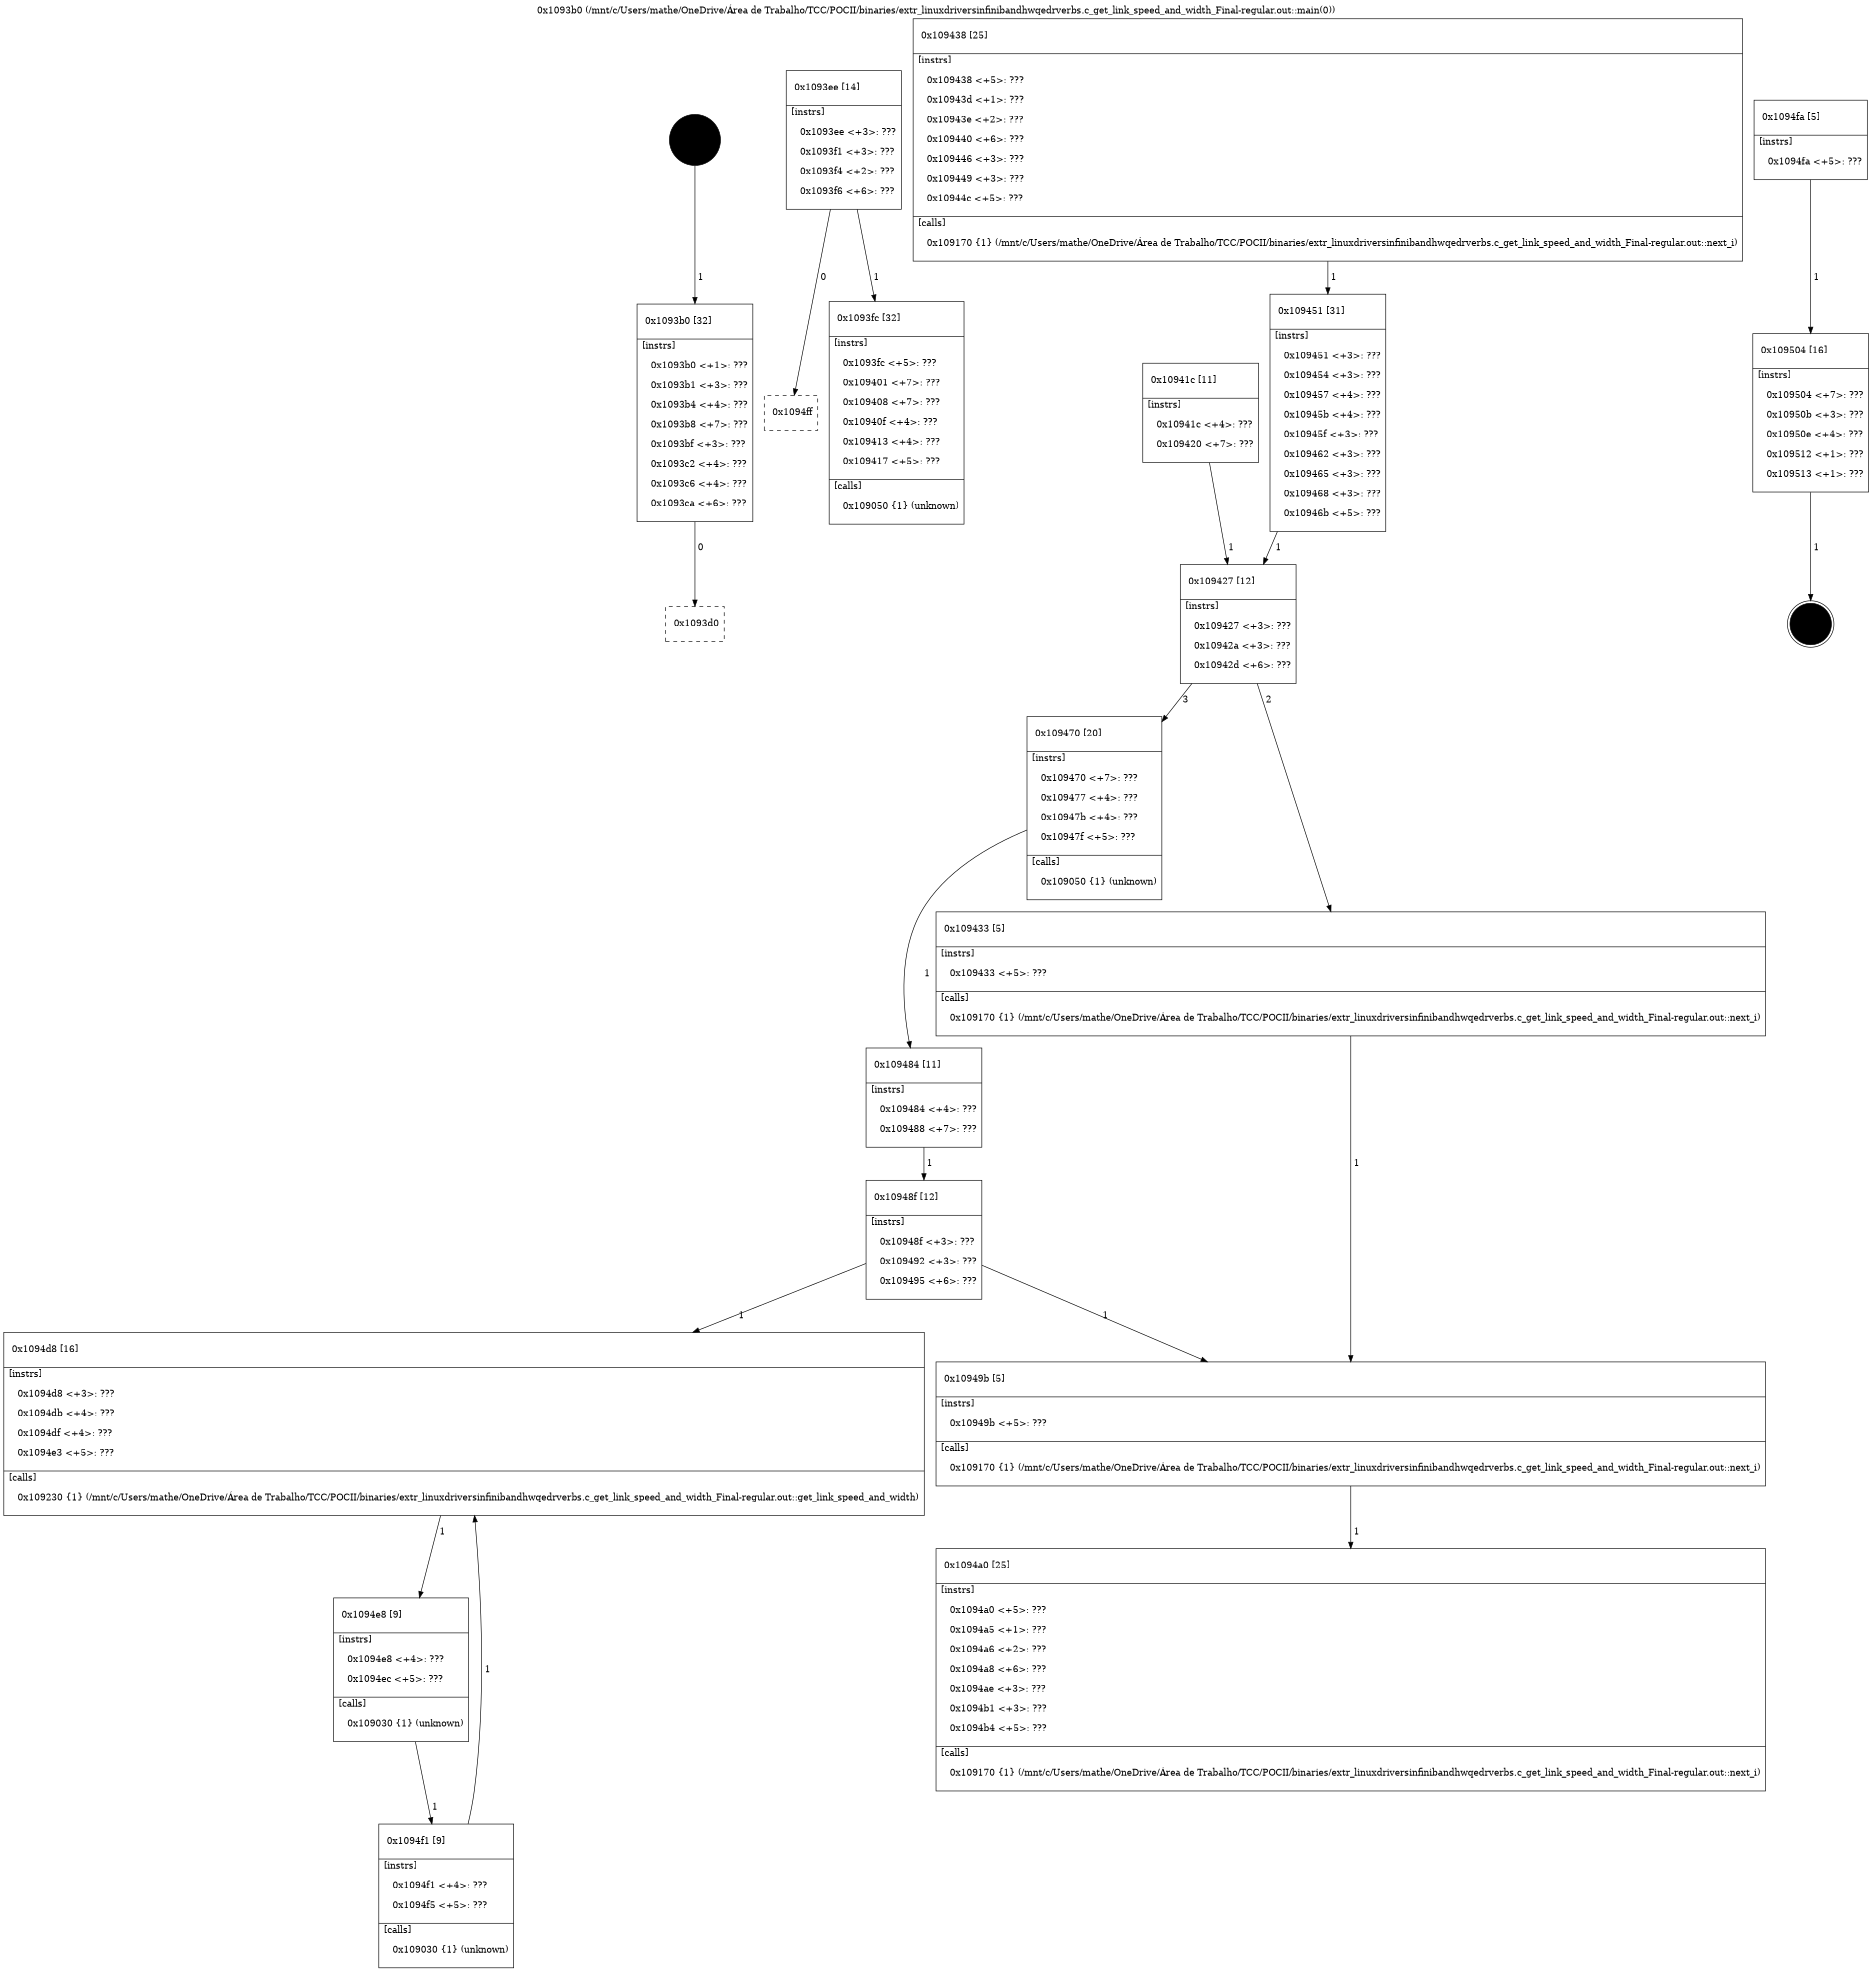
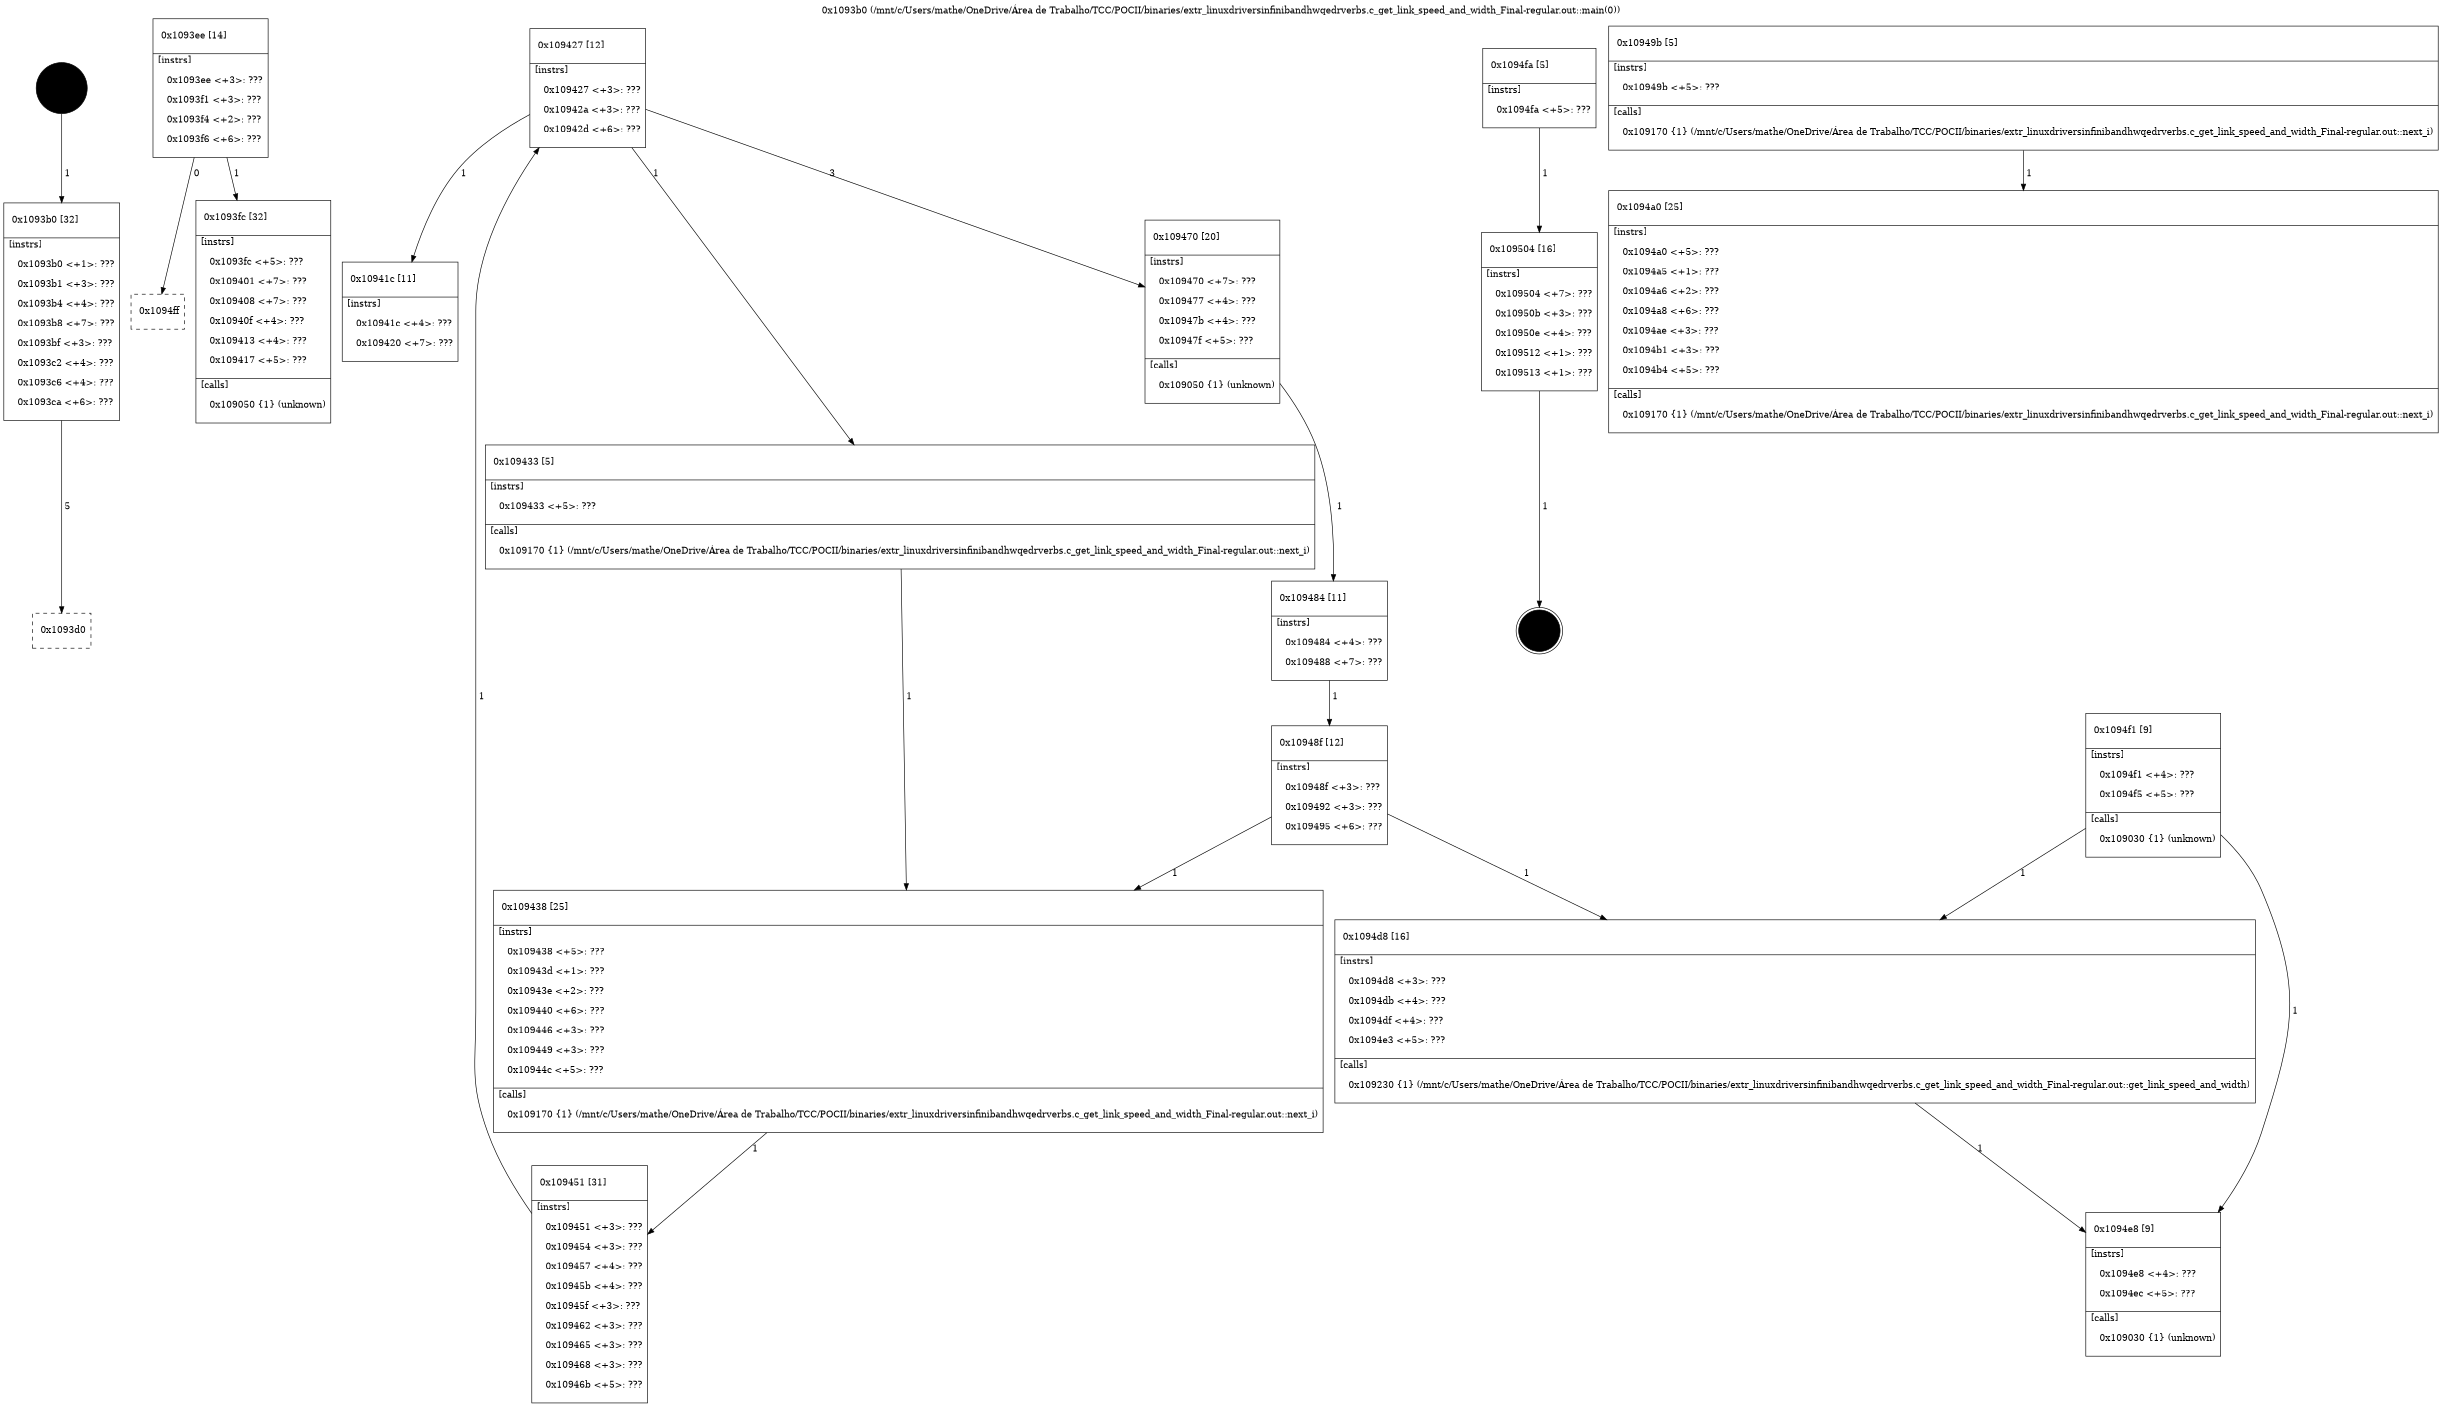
edge "0x10941c [11]" -> "0x109427 [12]": reversed
edge "0x1093b0 [32]" -> "0x1093d0": label " 0" -> " 5"
edge "0x109427 [12]" -> "0x109433 [5]": label " 2" -> " 1"
edge "0x109433 [5]" -> "0x10949b [5]": now "0x109433 [5]" -> "0x109438 [25]"
edge "0x10948f [12]" -> "0x10949b [5]": now "0x10948f [12]" -> "0x109438 [25]"
edge "0x1094e8 [9]" -> "0x1094f1 [9]": reversed
